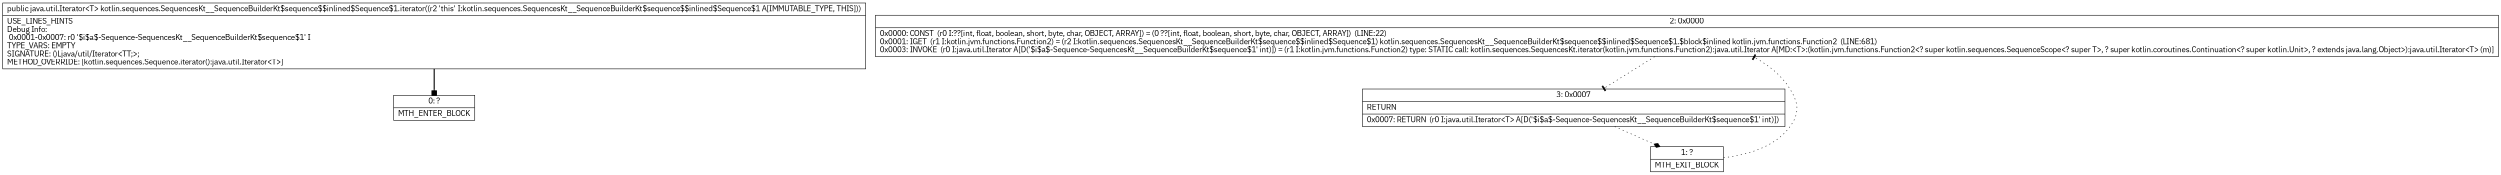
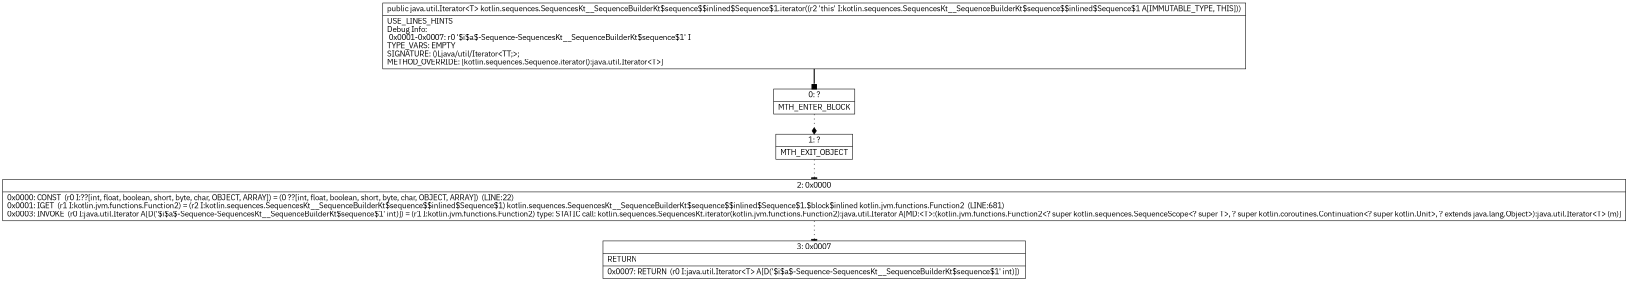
edge "3: 0x0007" -> "1: ?": now "0: ?" -> "1: ?"
node "1: ?": text "MTH_EXIT_BLOCK" -> "MTH_EXIT_OBJECT"
